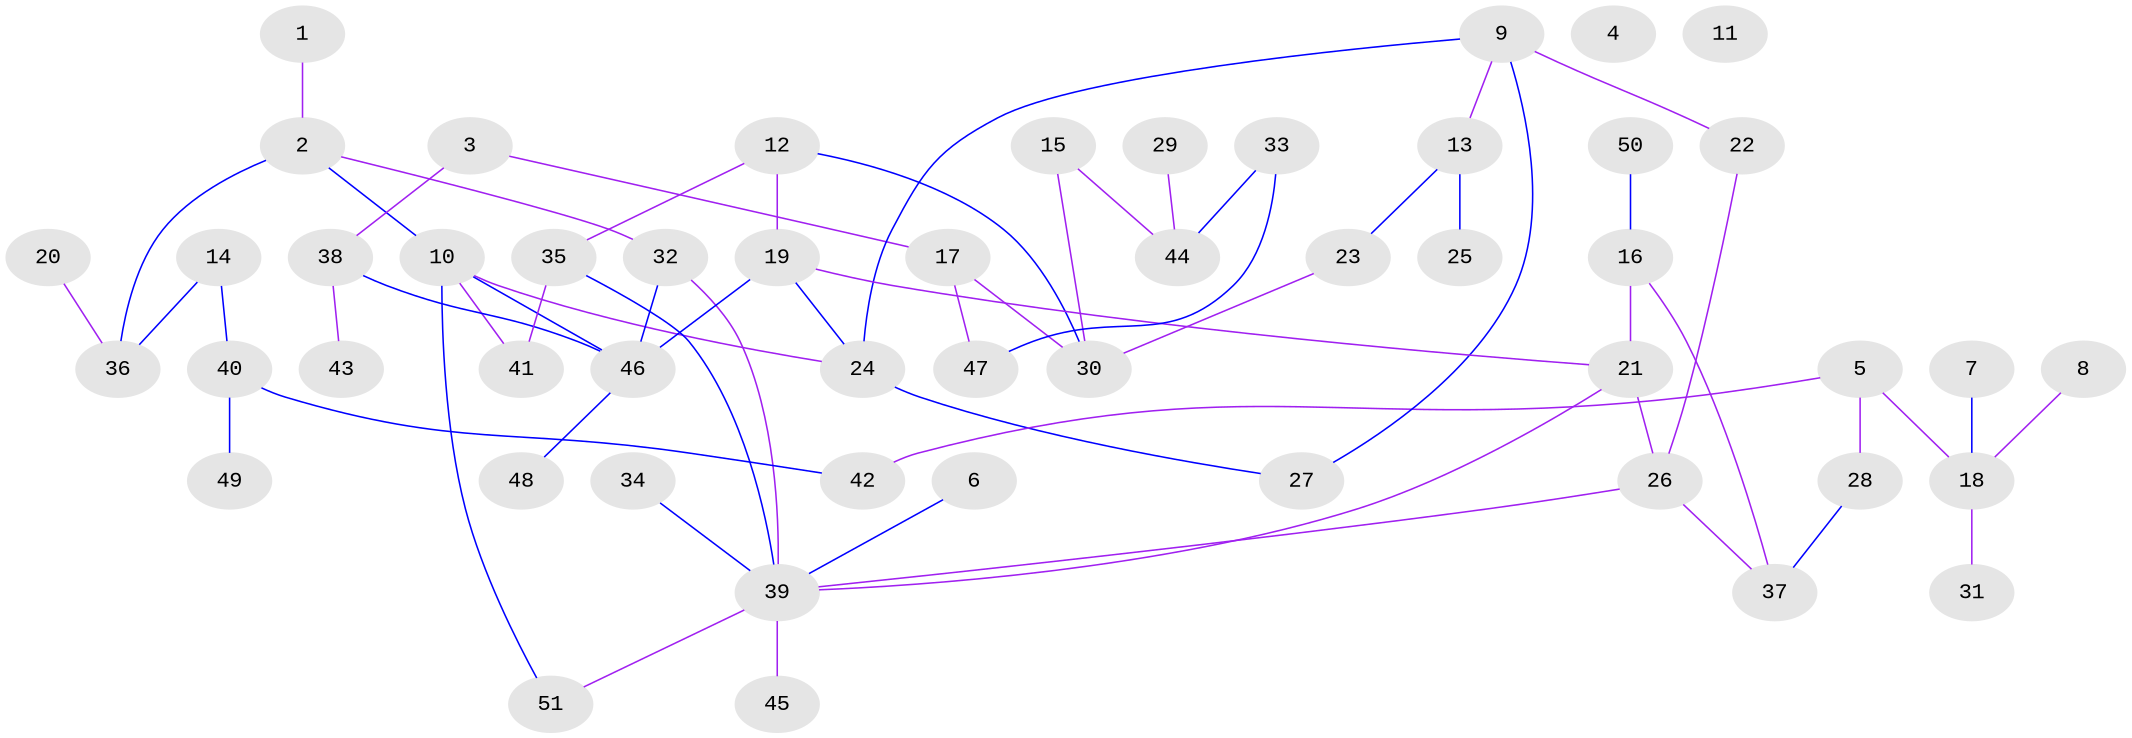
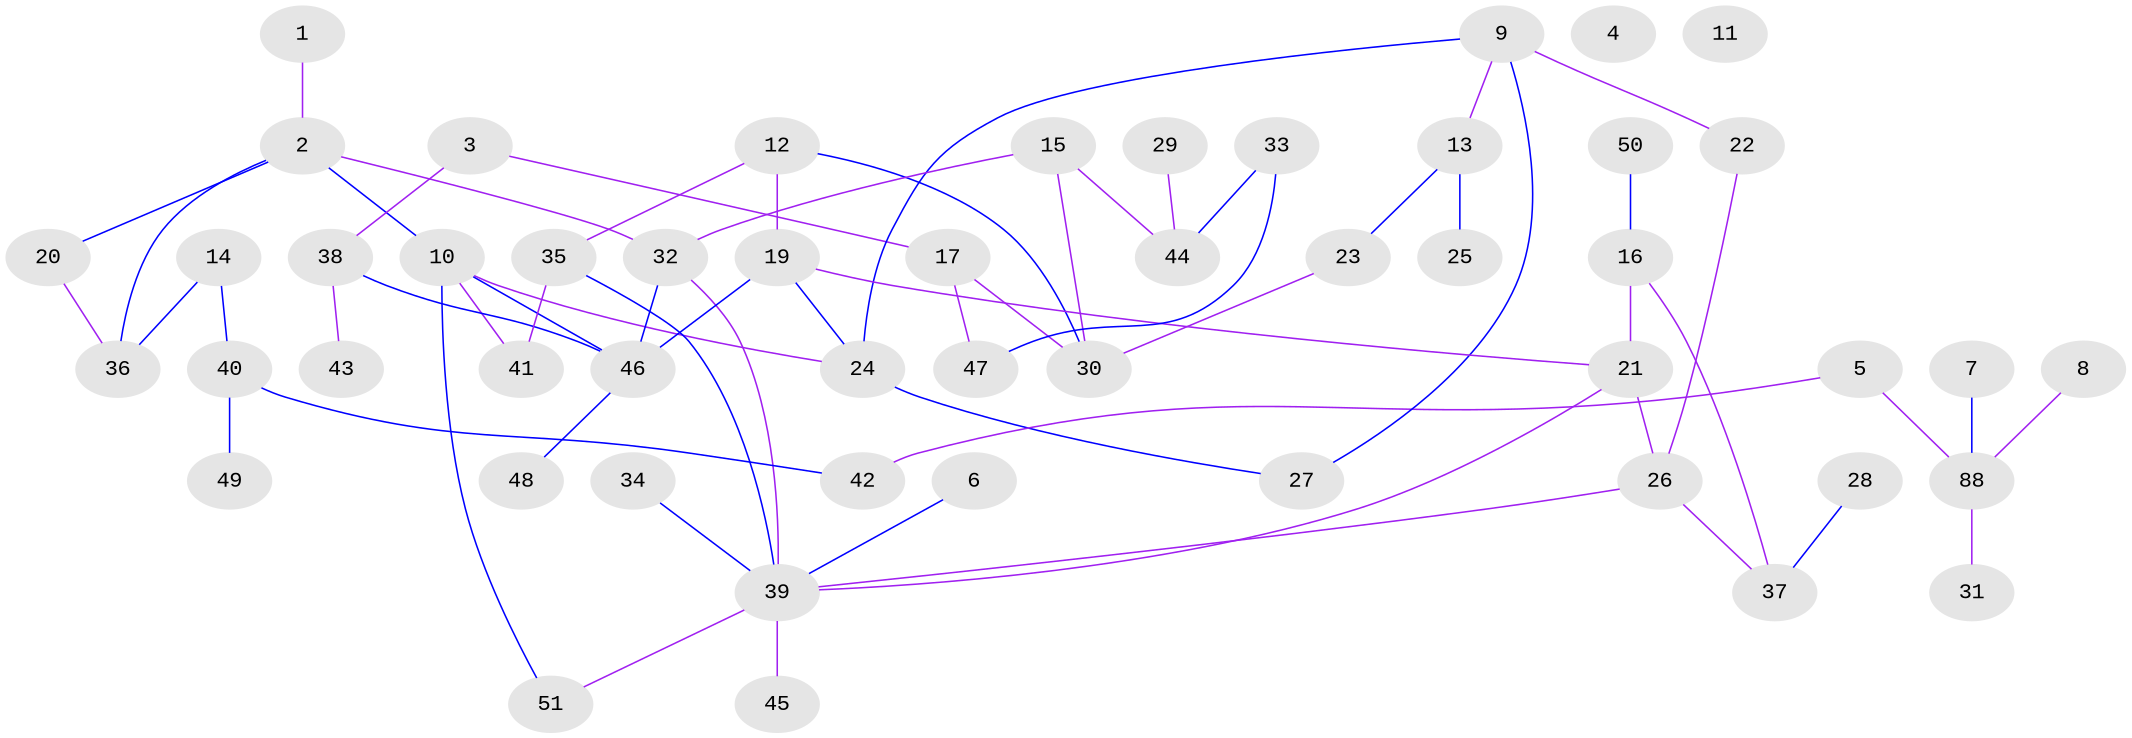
edge "15" -- "32": added
edge "2" -- "20": added
edge "5" -- "28": removed
node "18": label "18" -> "88"
